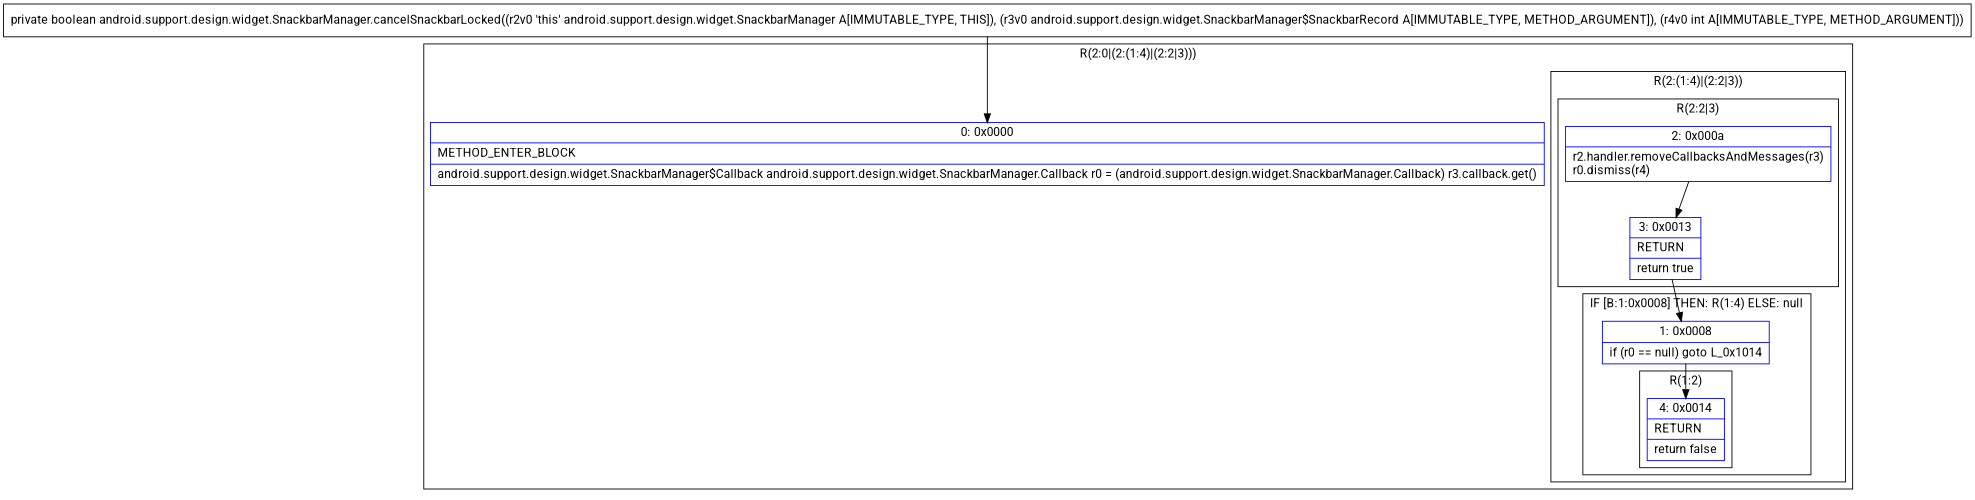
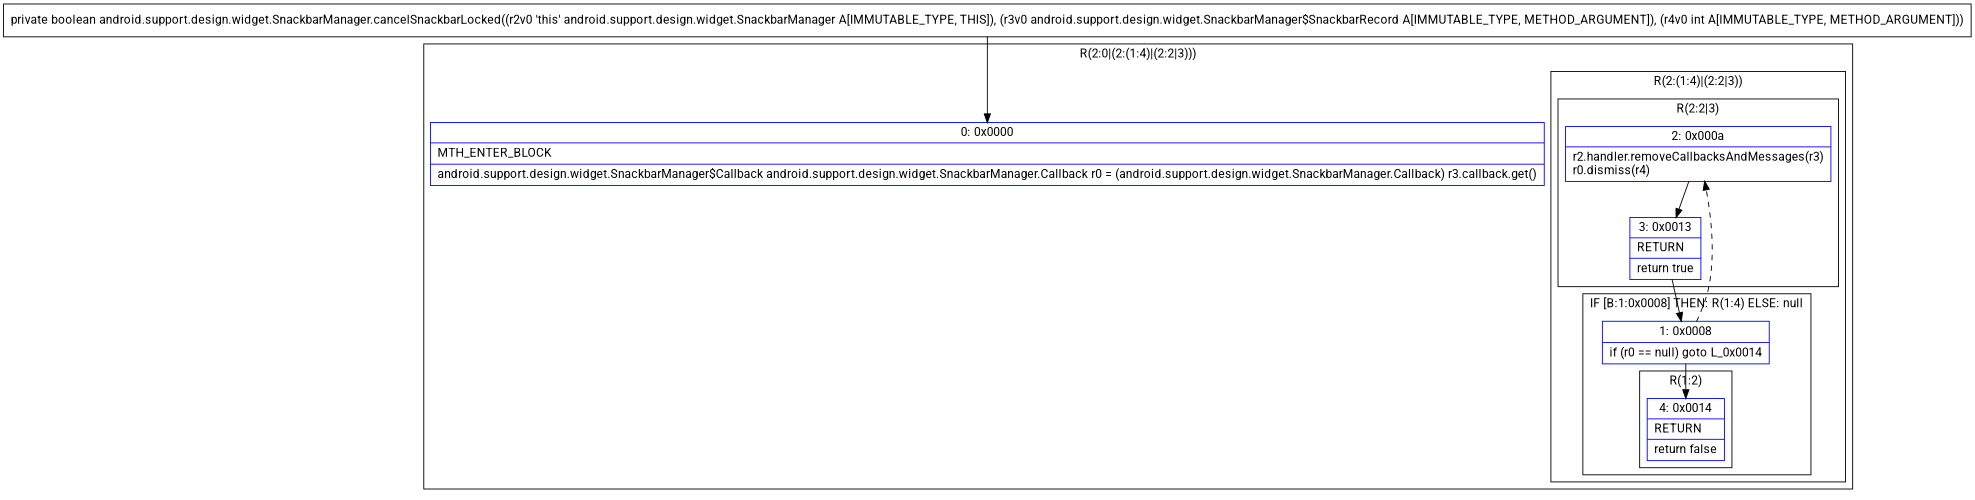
node "0: 0x0000": text "METHOD_ENTER_BLOCK" -> "MTH_ENTER_BLOCK"
edge "1: 0x0008" -> "2: 0x000a": added
node "1: 0x0008": text "if (r0 == null) goto L_0x1014" -> "if (r0 == null) goto L_0x0014"
